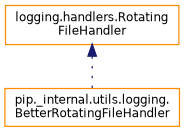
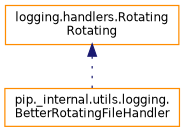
node "logging.handlers.Rotating FileHandler": label "logging.handlers.Rotating FileHandler" -> "logging.handlers.Rotating Rotating"
